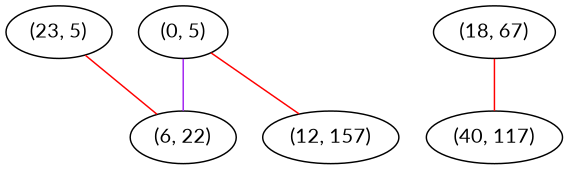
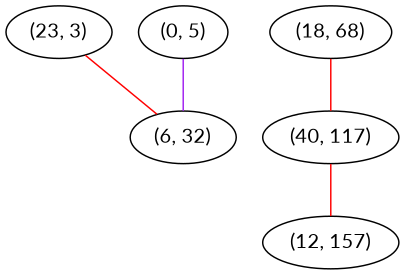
node "(23, 5)": label "(23, 5)" -> "(23, 3)"
node "(18, 67)": label "(18, 67)" -> "(18, 68)"
edge "(0, 5)" -- "(12, 157)": now "(40, 117)" -- "(12, 157)"
node "(6, 22)": label "(6, 22)" -> "(6, 32)"
